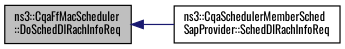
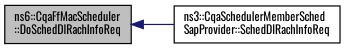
node "ns3::CqaFfMacScheduler ::DoSchedDlRachInfoReq": label "ns3::CqaFfMacScheduler ::DoSchedDlRachInfoReq" -> "ns6::CqaFfMacScheduler ::DoSchedDlRachInfoReq"
